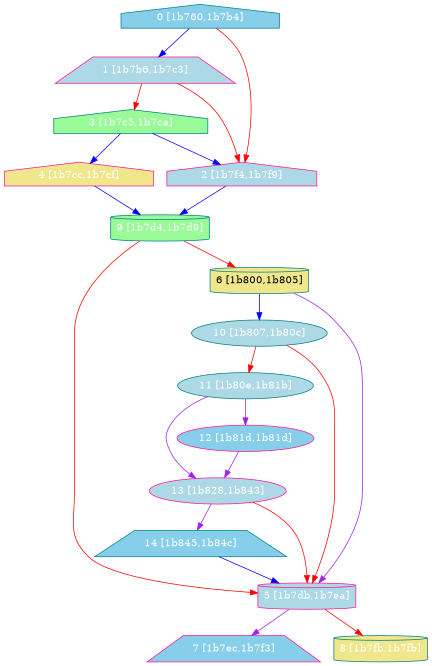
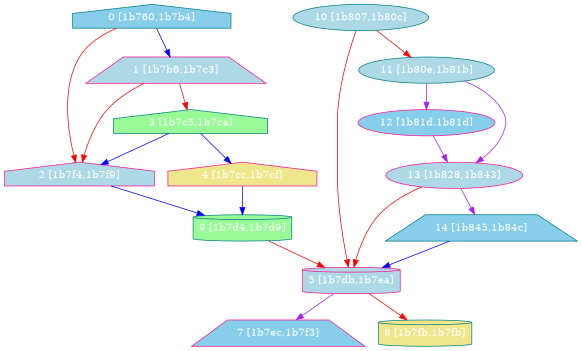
node "6 [1b800,1b805]": removed
